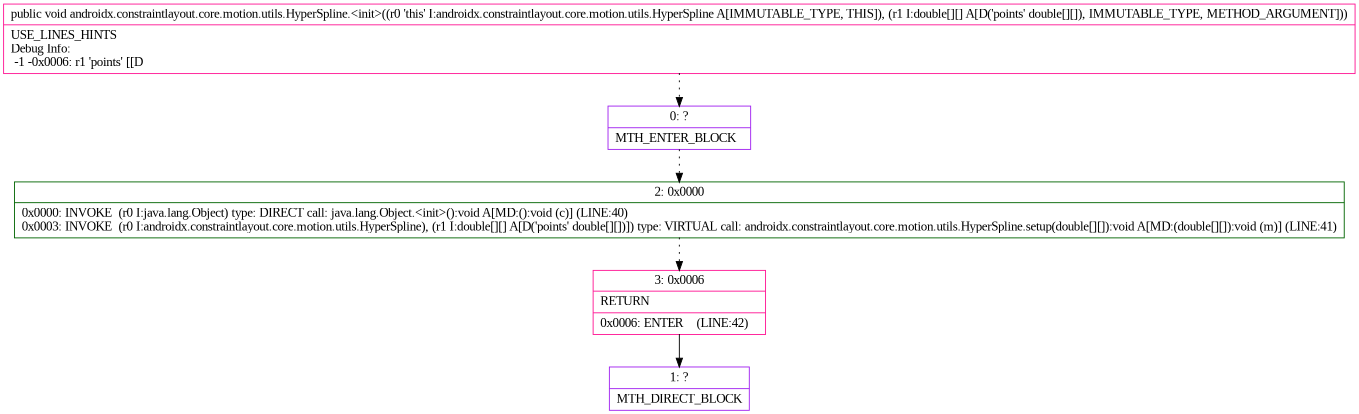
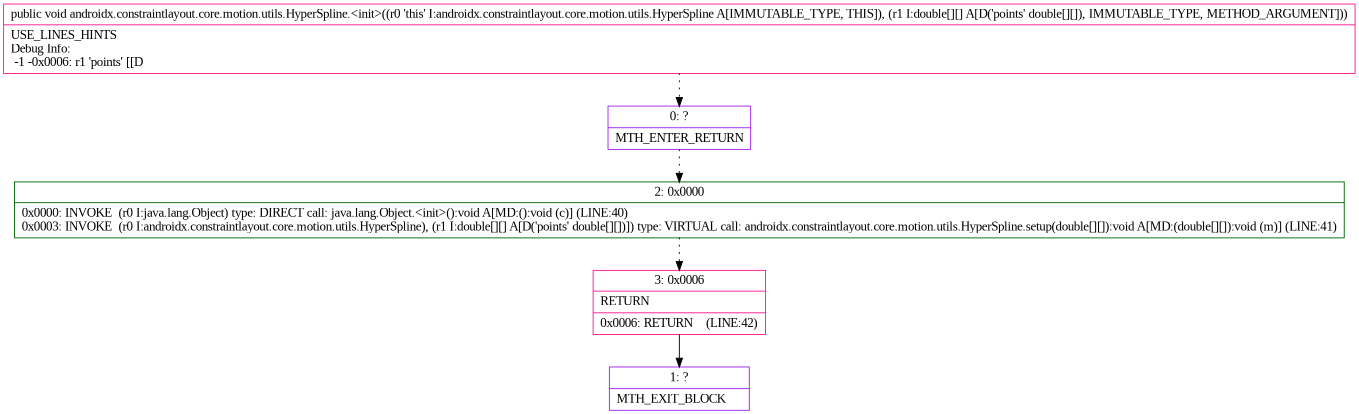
node "0: ?": text "MTH_ENTER_BLOCK" -> "MTH_ENTER_RETURN"
node "3: 0x0006": text "0x0006: ENTER    (LINE:42)" -> "0x0006: RETURN    (LINE:42)"
node "1: ?": text "MTH_DIRECT_BLOCK" -> "MTH_EXIT_BLOCK"
